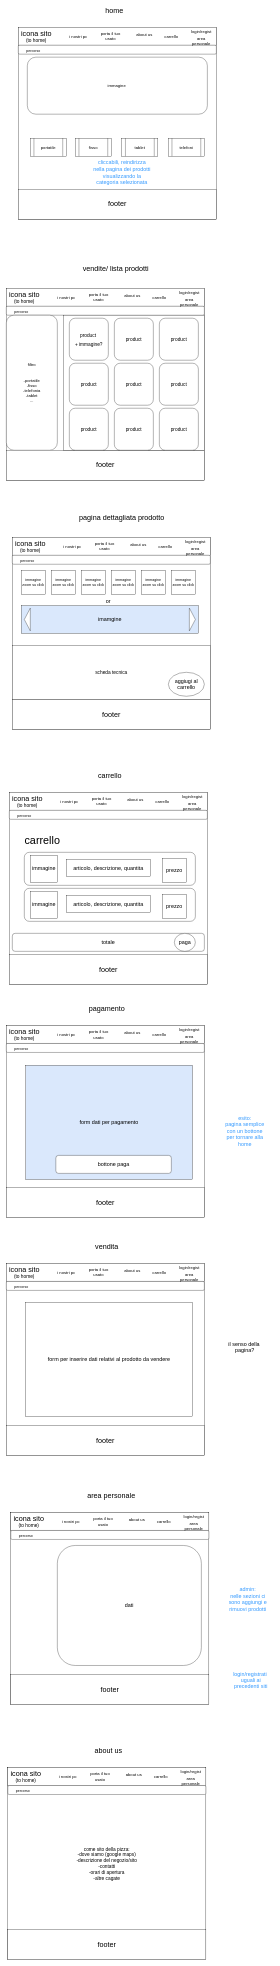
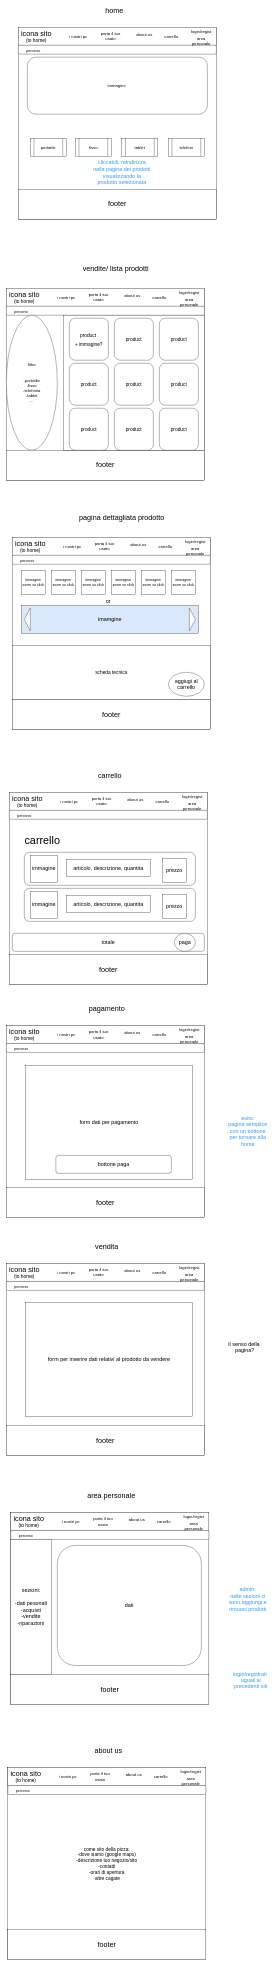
node "cliccabili, reindirizza nella pagina dei prodotti visualizzando la categoria selezionata": label "cliccabili, reindirizza nella pagina dei prodotti visualizzando la categoria selezionata" -> "cliccabili, reindirizza nella pagina dei prodotti visualizzando la prodotto selezionata"
node "filtro -portatile -fisso -telefonia -tablet ...": shape rounded rectangle -> ellipse
node "form dati per pagamento": fillcolor #dae8fc -> #ffffff
node "esito: pagina semplice con un bottone per tornare alla home": moved (245, 1131) -> (248, 1131)
node "sezioni: -dati pesonali -acquisti -vendite -riparazioni": added
node "come sito della pizza: -dove siamo (google maps) -descrizione del negozio/sito -contatti -orari di apertura -altre cagate": label "come sito della pizza: -dove siamo (google maps) -descrizione del negozio/sito -contatti -orari di apertura -altre cagate" -> "come sito della pizza: -dove siamo (google maps) -descrizione tuo negozio/sito -contatti -orari di apertura -altre cagate"
